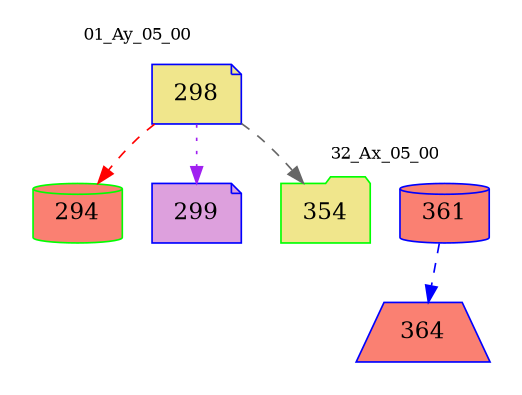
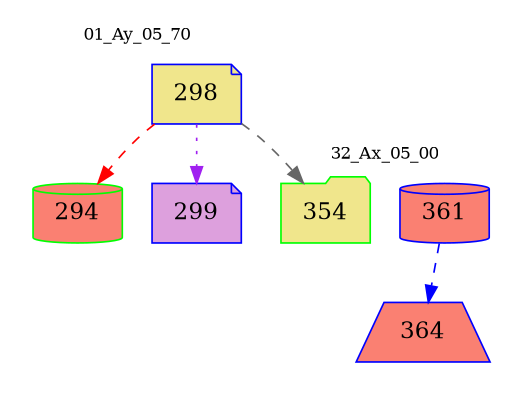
cluster "01_Ay_05_00": label "01_Ay_05_00" -> "01_Ay_05_70"
